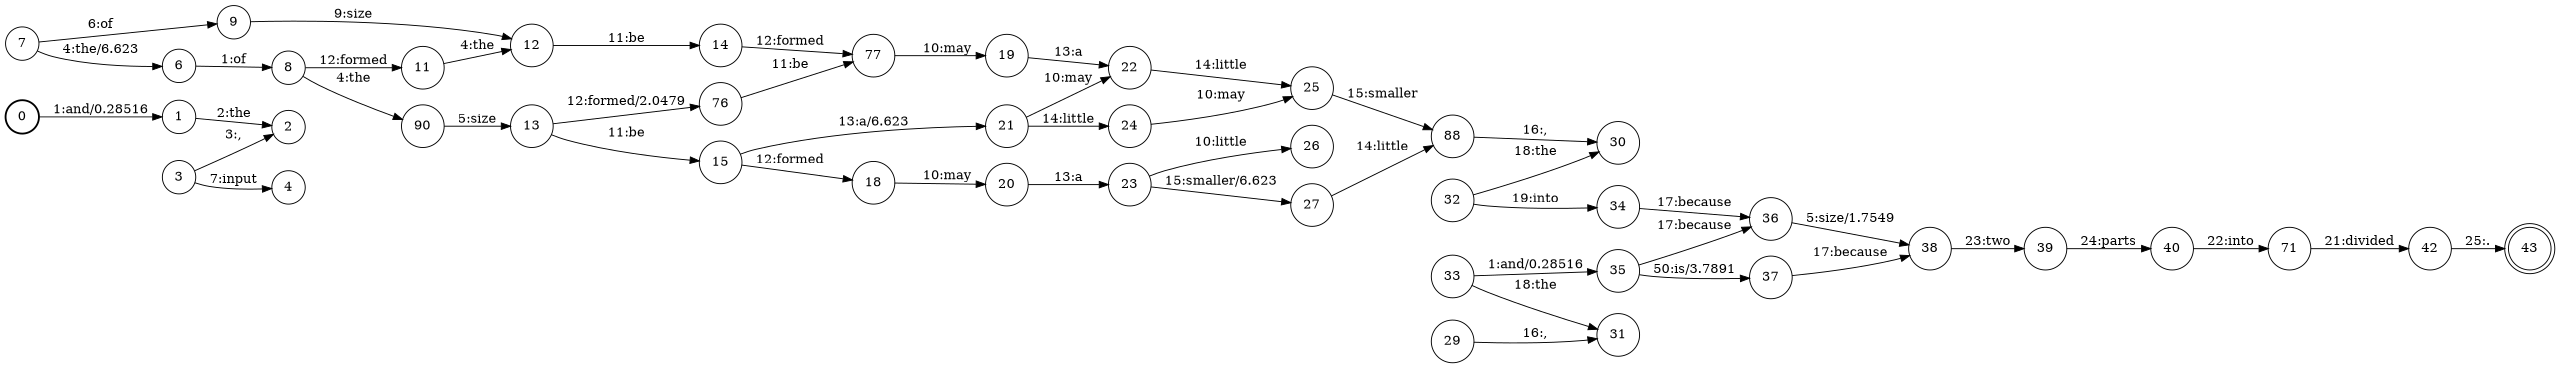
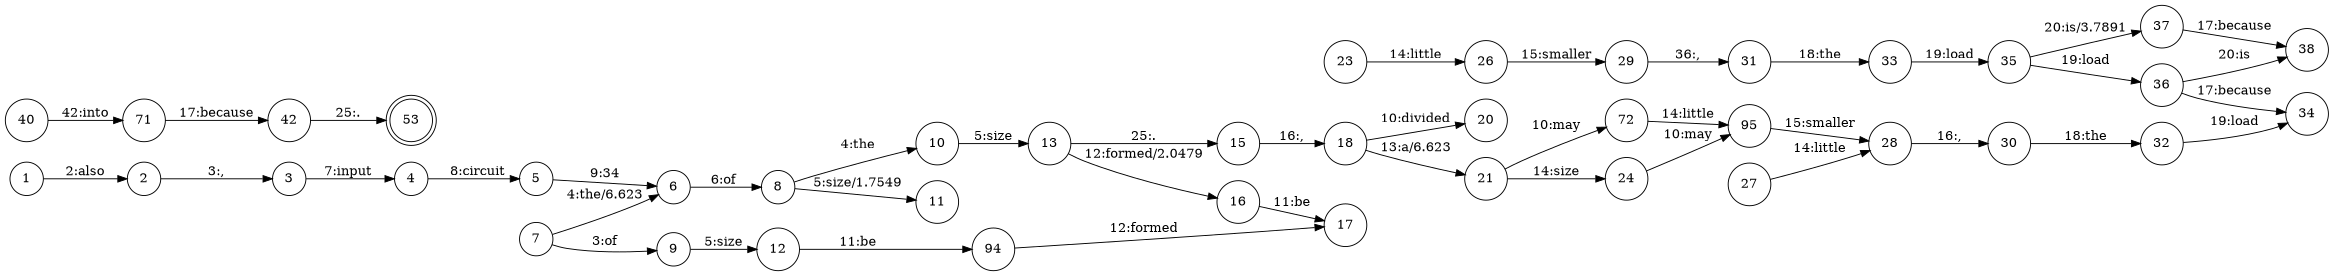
edge "9" -> "12": label "9:size" -> "5:size"
edge "7" -> "9": label "6:of" -> "3:of"
node "14": label "14" -> "94"
node "77": label "77" -> "17"
node "19": removed
edge "11" -> "12": removed, label "4:the"
edge "6" -> "8": label "1:of" -> "6:of"
edge "8" -> "11": label "12:formed" -> "5:size/1.7549"
edge "26" -> "29": added, label "15:smaller"
node "22": label "22" -> "72"
node "25": label "25" -> "95"
node "76": label "76" -> "16"
edge "1" -> "2": label "2:the" -> "2:also"
node "0": removed
edge "21" -> "24": label "14:little" -> "14:size"
node "90": label "90" -> "10"
edge "13" -> "15": label "11:be" -> "25:."
edge "15" -> "21": now "18" -> "21"
node "88": label "88" -> "28"
edge "23" -> "26": label "10:little" -> "14:little"
edge "3" -> "2": reversed
edge "15" -> "18": label "12:formed" -> "16:,"
edge "18" -> "20": label "10:may" -> "10:divided"
edge "32" -> "30": reversed
node "5": added
edge "20" -> "23": removed, label "13:a"
edge "23" -> "27": removed, label "15:smaller/6.623"
edge "32" -> "34": label "19:into" -> "19:load"
edge "34" -> "36": reversed
edge "36" -> "38": label "5:size/1.7549" -> "20:is"
edge "35" -> "36": label "17:because" -> "19:load"
edge "40" -> "71": label "22:into" -> "42:into"
edge "71" -> "42": label "21:divided" -> "17:because"
node "39": removed
node "43": label "43" -> "53"
edge "33" -> "35": label "1:and/0.28516" -> "19:load"
edge "35" -> "37": label "50:is/3.7891" -> "20:is/3.7891"
edge "33" -> "31": reversed
edge "29" -> "31": label "16:," -> "36:,"
